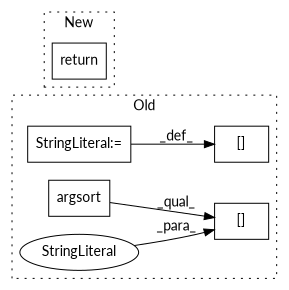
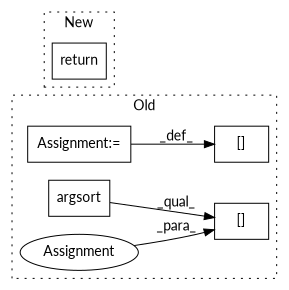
node "StringLiteral:=": label "StringLiteral:=" -> "Assignment:="
node "StringLiteral": label "StringLiteral" -> "Assignment"
